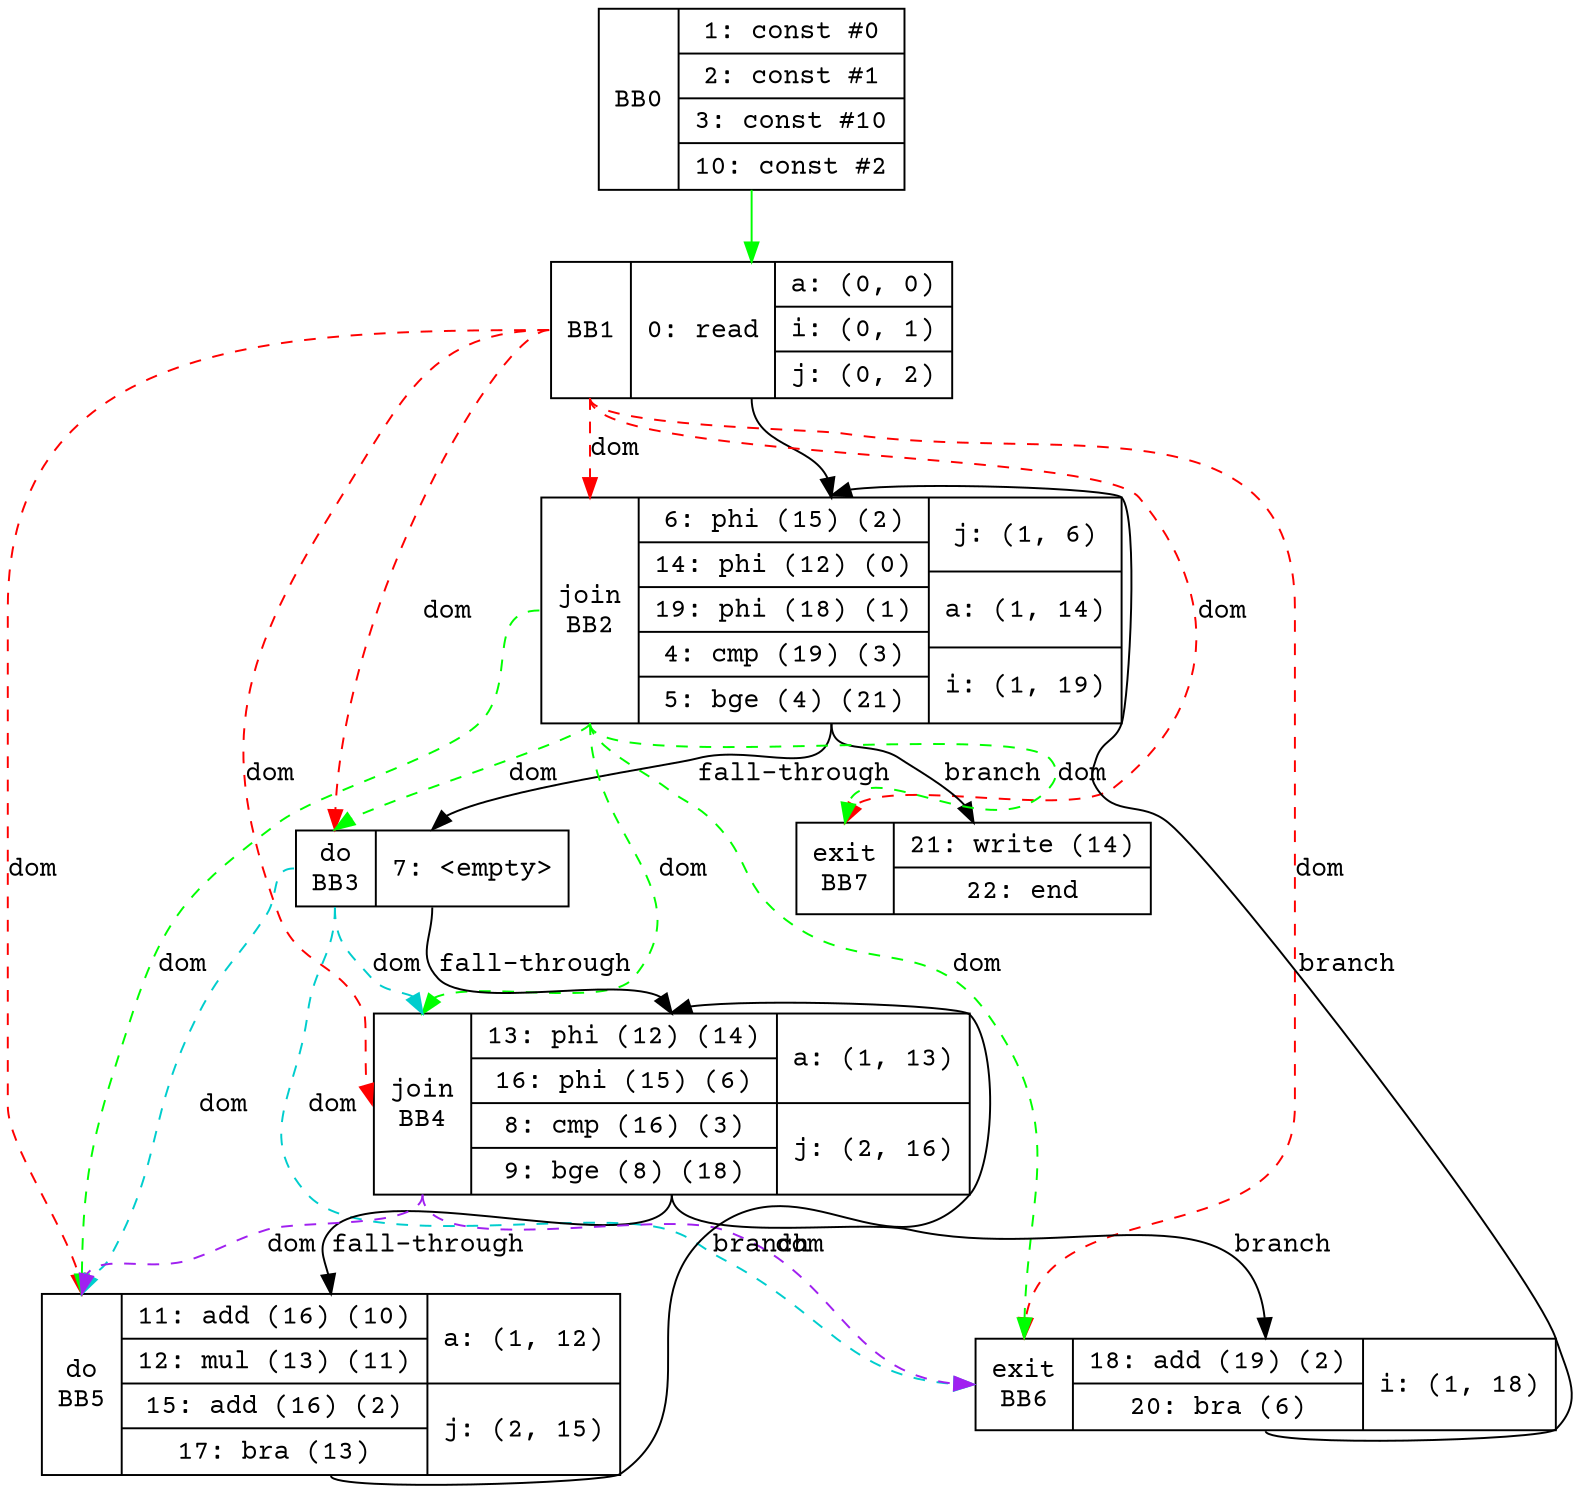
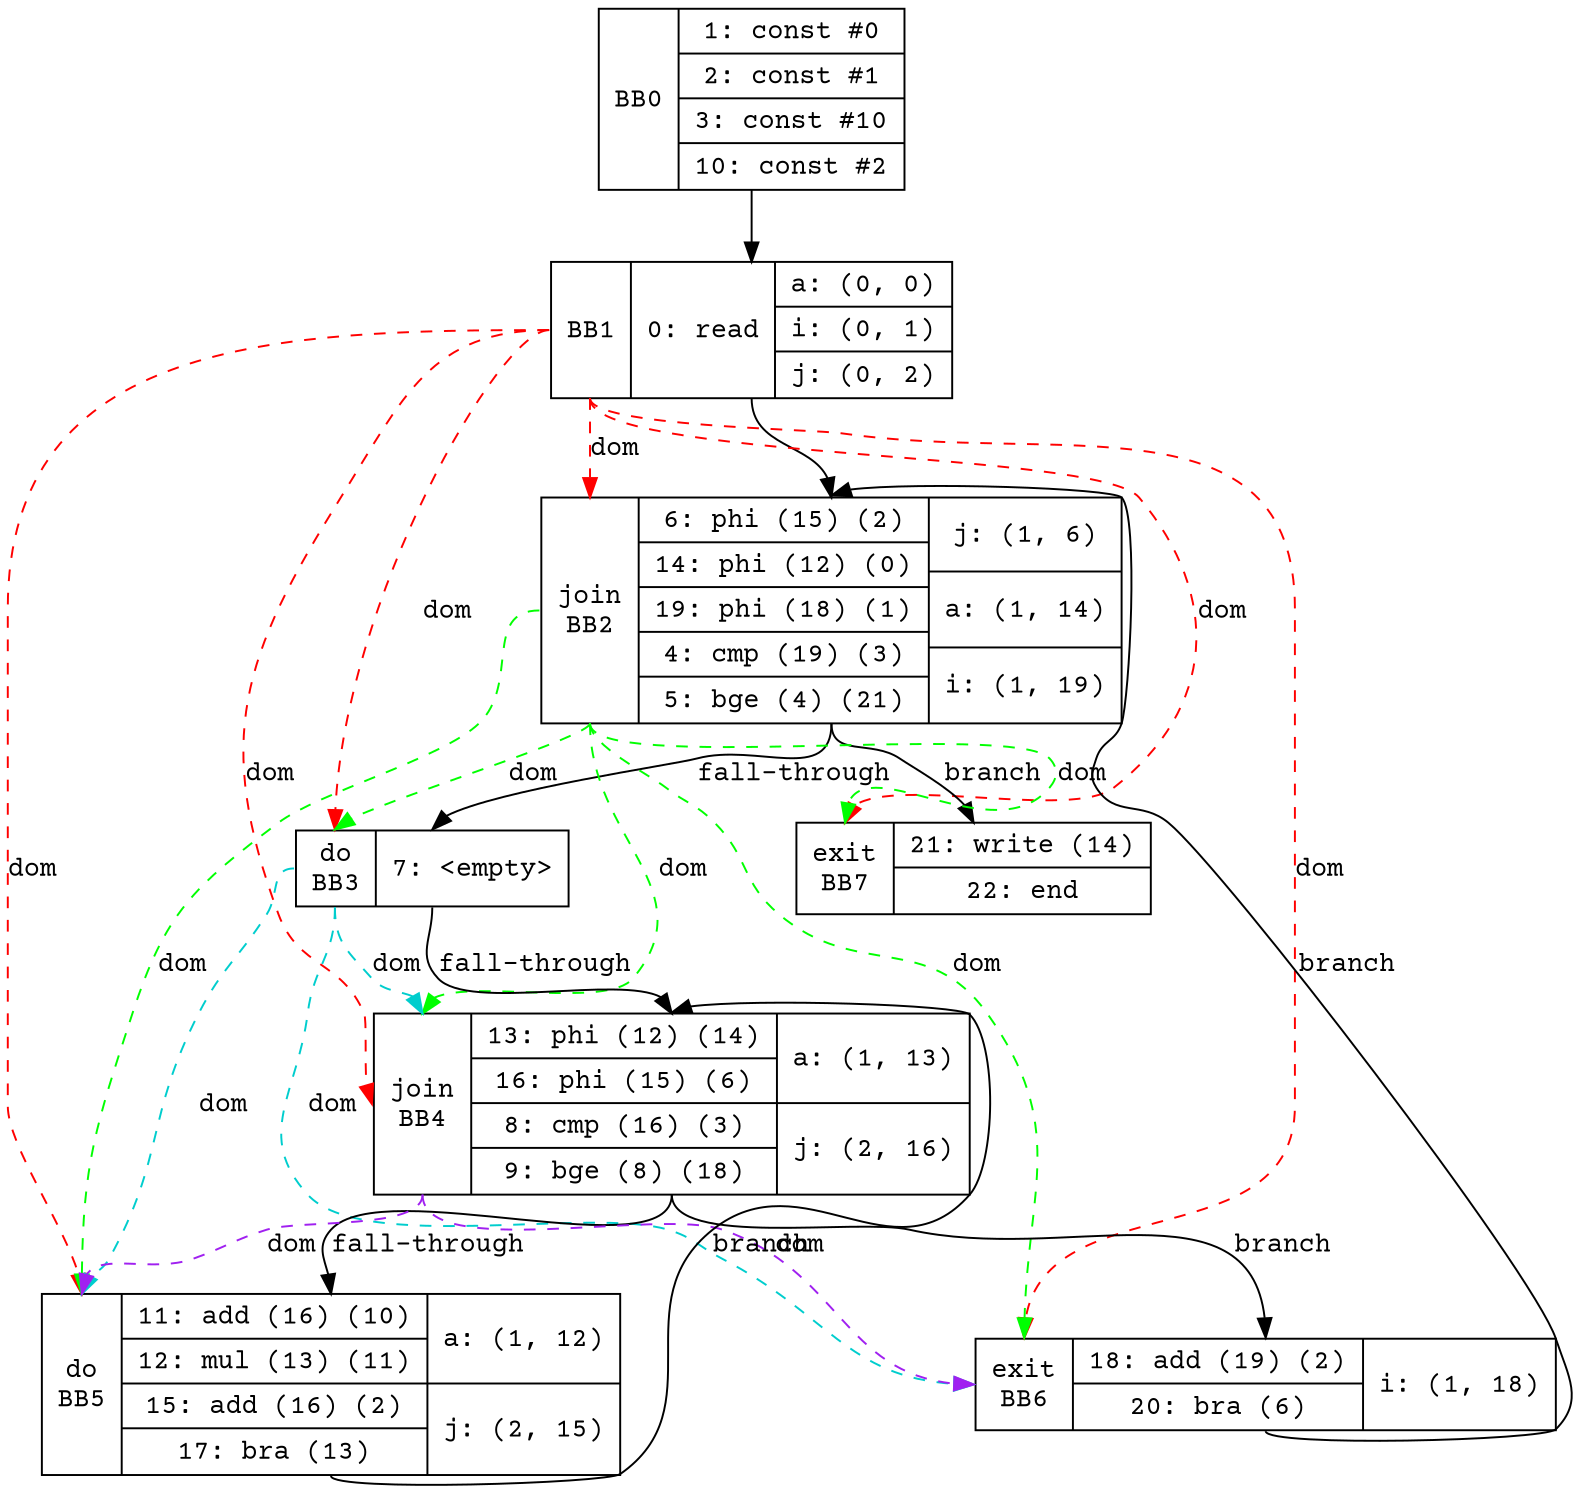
edge "BB0" -> "BB1": color green -> black
